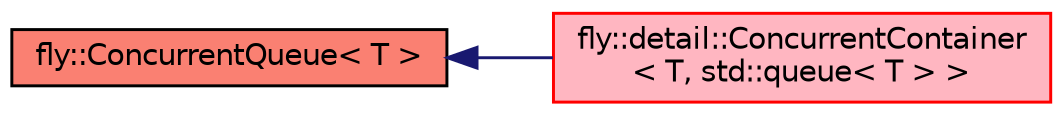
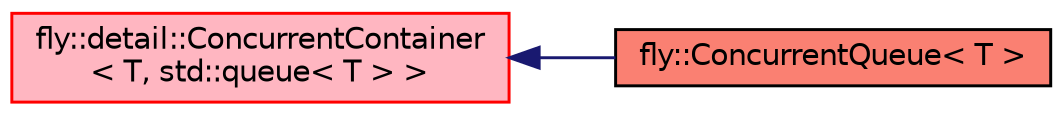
edge "fly::detail::ConcurrentContainer < T, std::queue< T > >" -> "fly::ConcurrentQueue< T >": reversed
